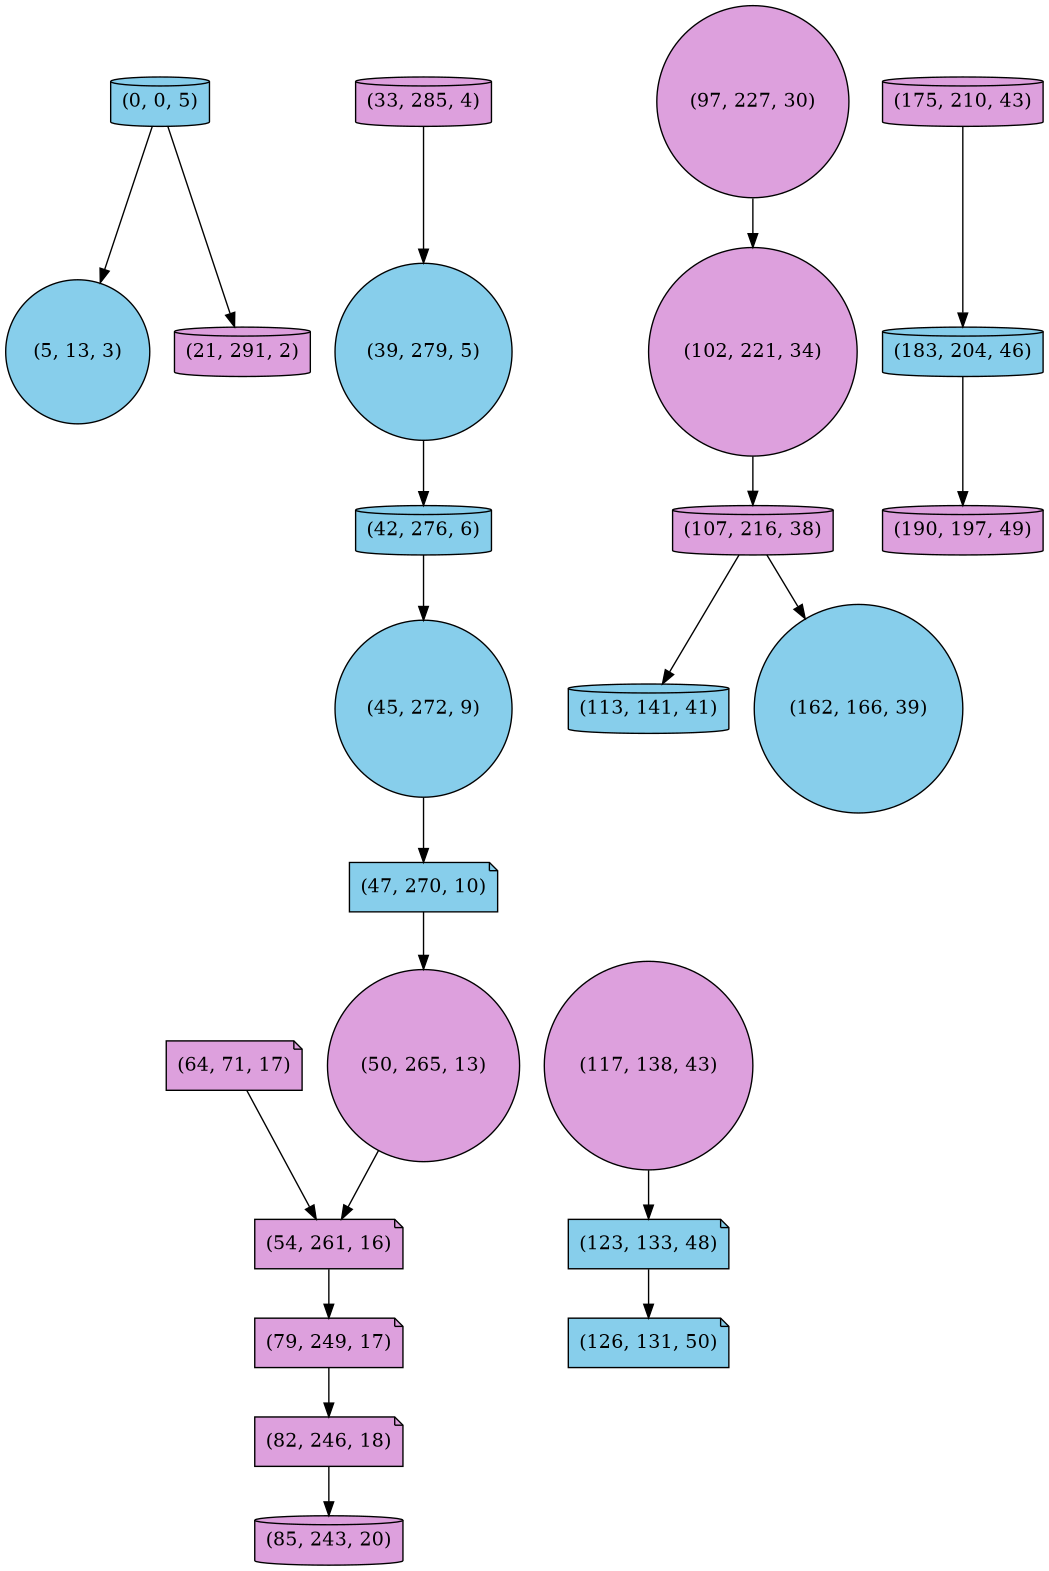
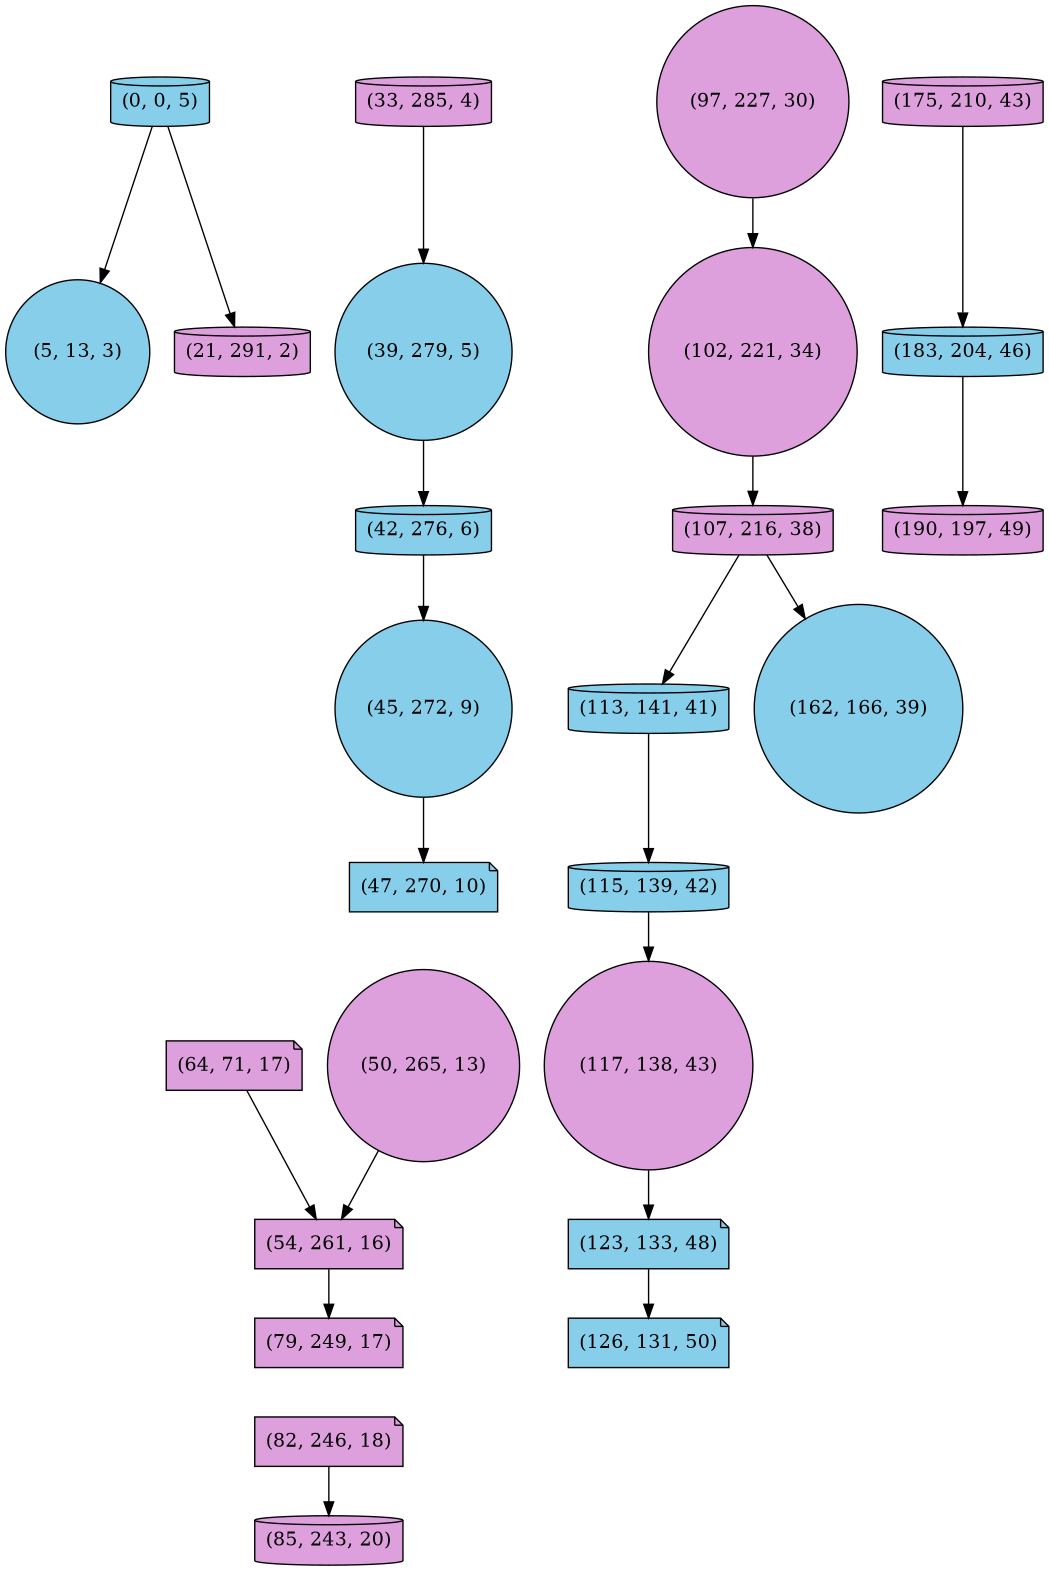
node "(115, 139, 42)": added
edge "(47, 270, 10)" -> "(50, 265, 13)": removed
edge "(79, 249, 17)" -> "(82, 246, 18)": removed
